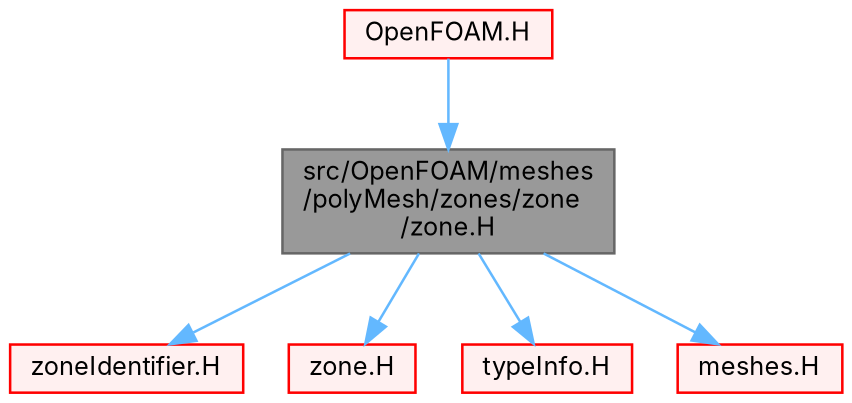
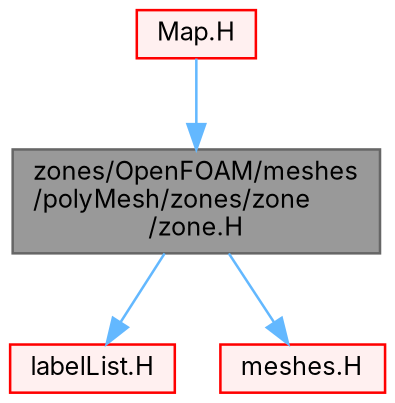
node "OpenFOAM.H": label "OpenFOAM.H" -> "Map.H"
node "src/OpenFOAM/meshes /polyMesh/zones/zone /zone.H": label "src/OpenFOAM/meshes /polyMesh/zones/zone /zone.H" -> "zones/OpenFOAM/meshes /polyMesh/zones/zone /zone.H"
node "zoneIdentifier.H": removed
node "zone.H": label "zone.H" -> "labelList.H"
node "typeInfo.H": removed
